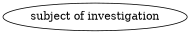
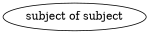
node "subject of investigation": label "subject of investigation" -> "subject of subject"
